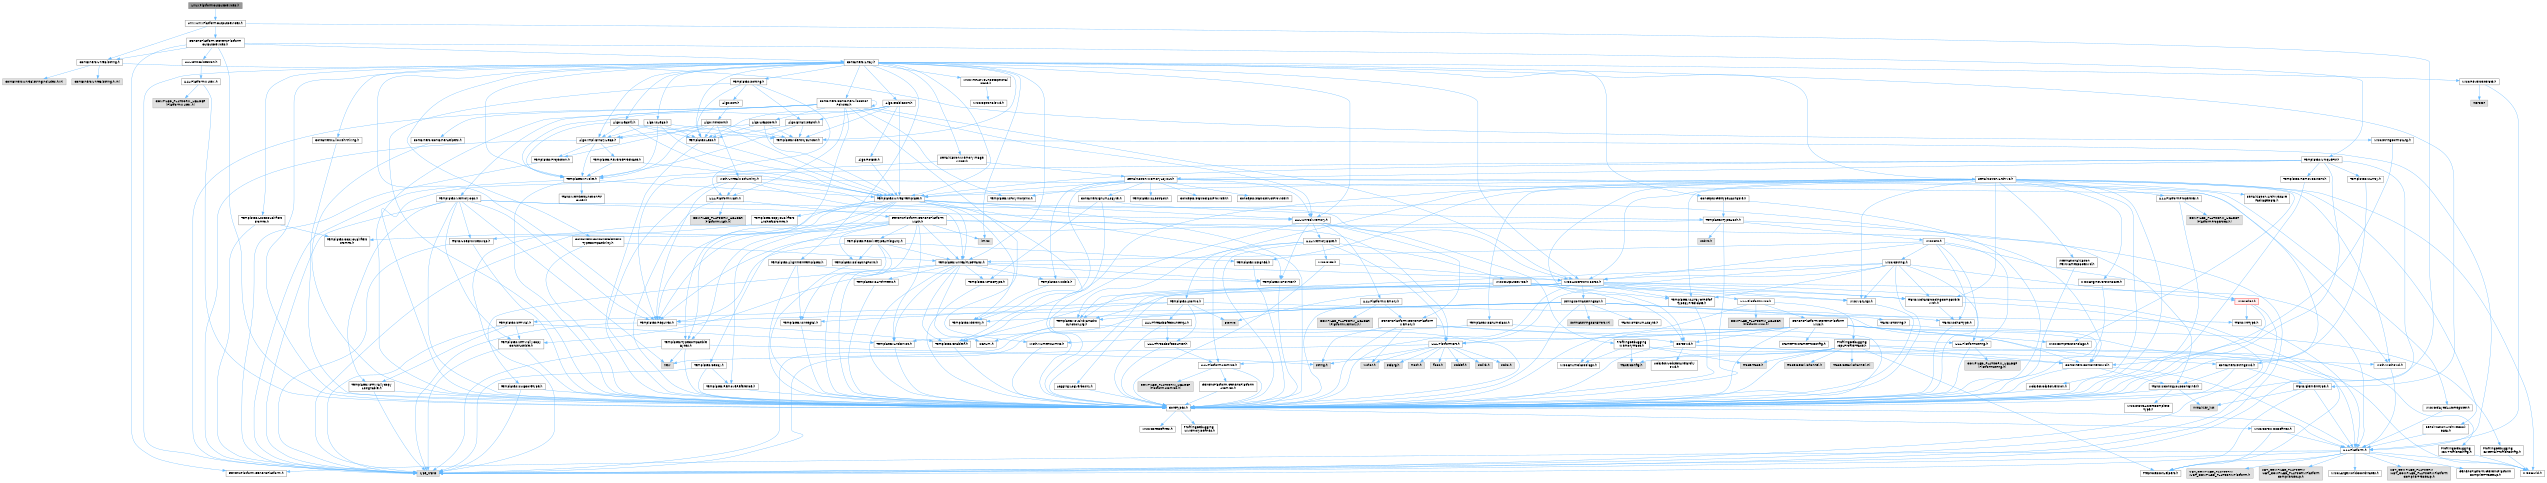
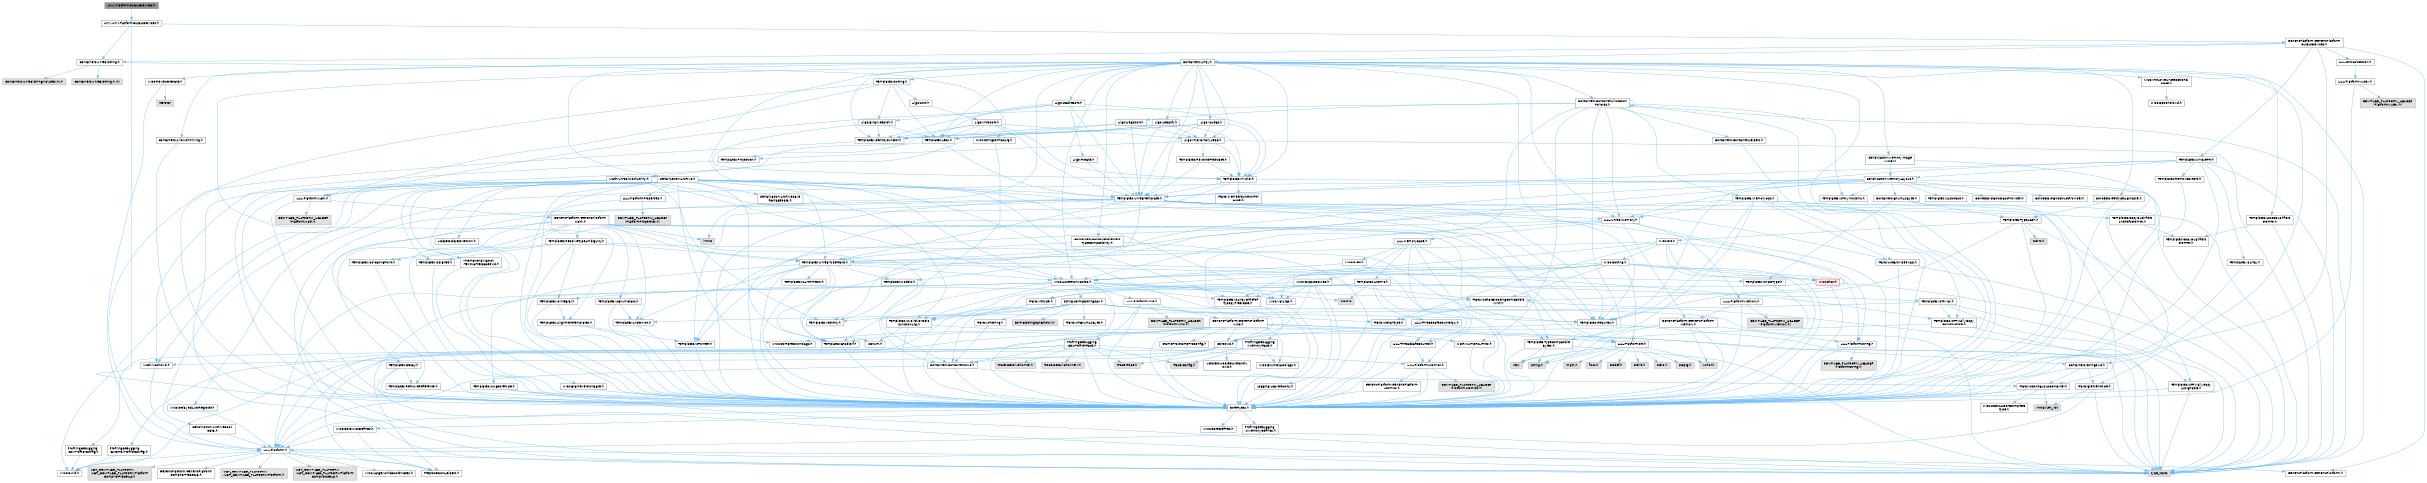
edge "Templates/AlignmentTemplates.h" -> "Templates/IsIntegral.h": reversed
